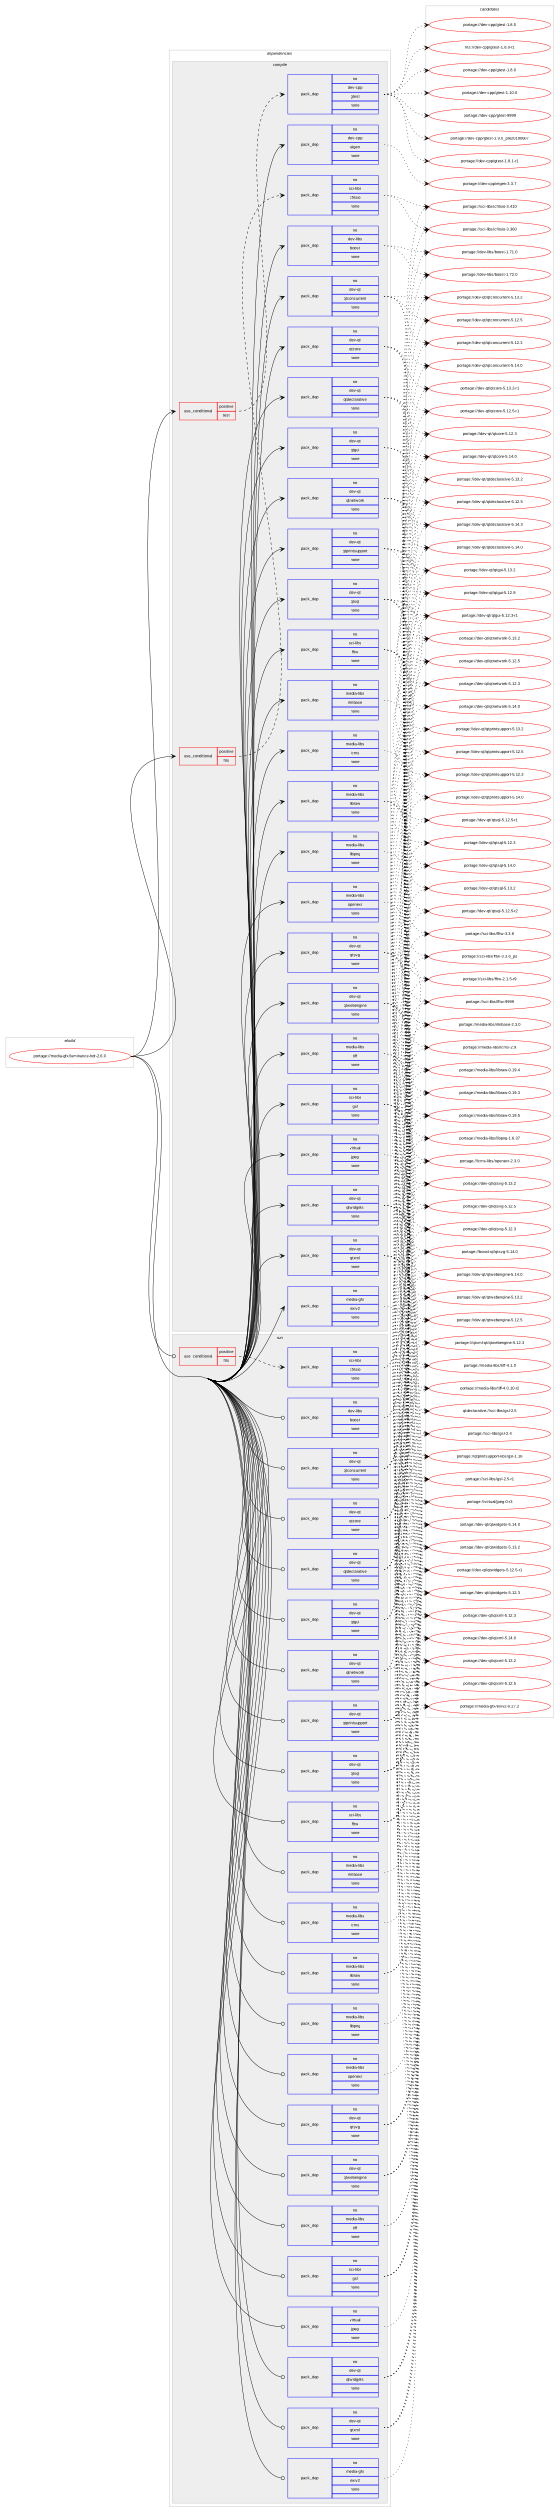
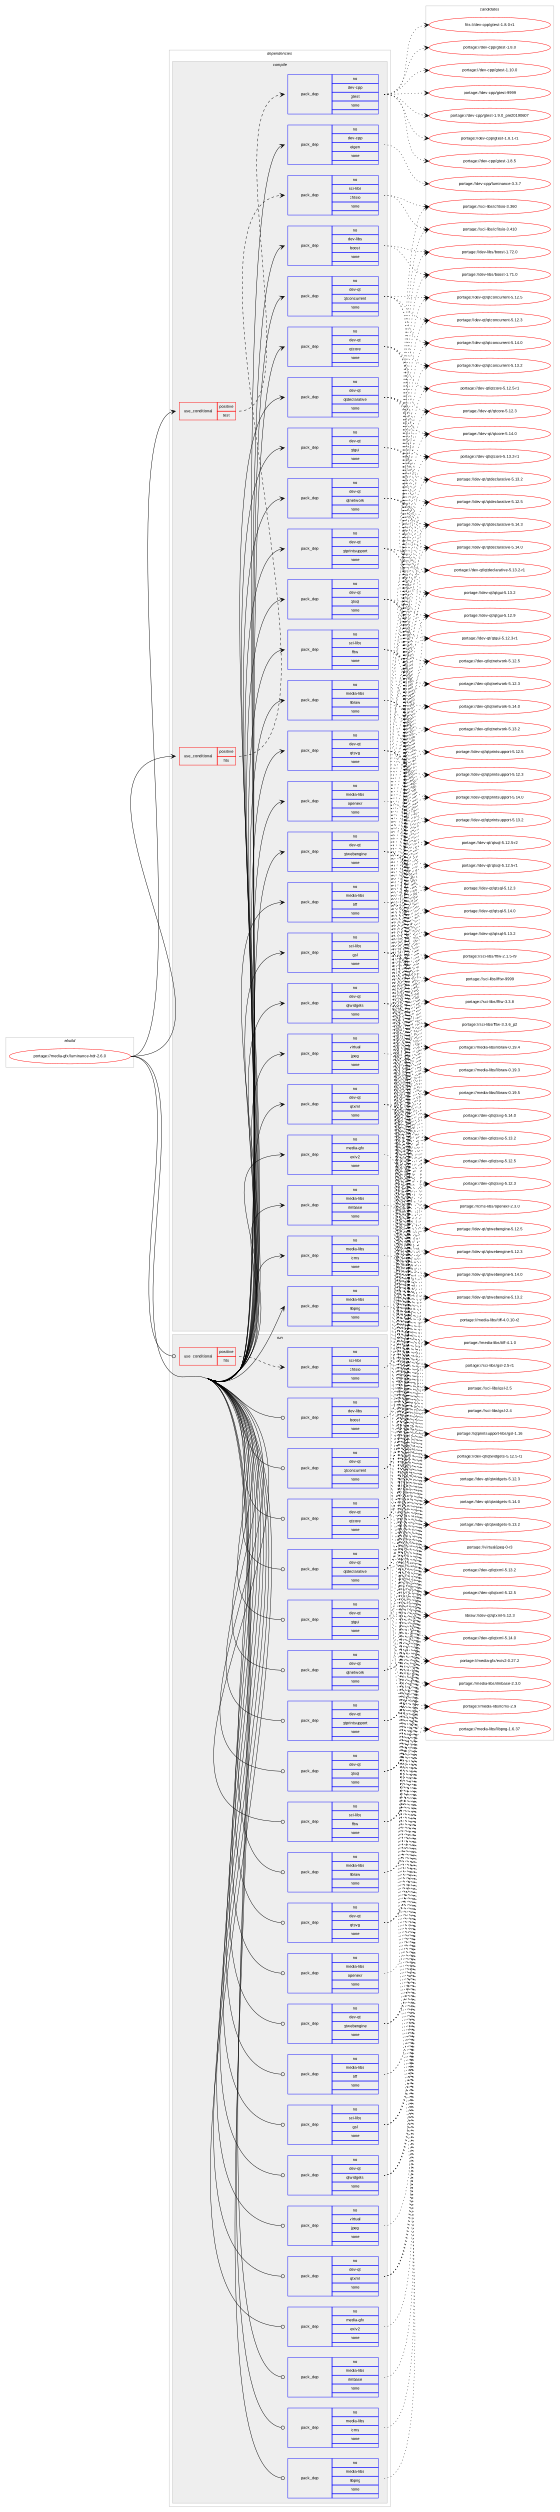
node "portage://dev-cpp/eigen-3.3.7": label "portage://dev-cpp/eigen-3.3.7" -> "portage://dev-cpp/luminance-3.3.7"
node "portage://dev-qt/qtdeclarative-5.13.2-r1": added
node "portage://boost-qt/qtsvg-5.14.0": label "portage://boost-qt/qtsvg-5.14.0" -> "portage://dev-qt/qtsvg-5.14.0"
node "portage://qtxml-qt/qtwebengine-5.12.3": label "portage://qtxml-qt/qtwebengine-5.12.3" -> "portage://dev-qt/qtwebengine-5.12.3"
node "qtdeclarative://sci-libs/gsl-2.5": label "qtdeclarative://sci-libs/gsl-2.5" -> "portage://sci-libs/gsl-2.5"
node "portage://dev-qt/qtxml-5.12.3": label "portage://dev-qt/qtxml-5.12.3" -> "libraw://dev-qt/qtxml-5.12.3"
